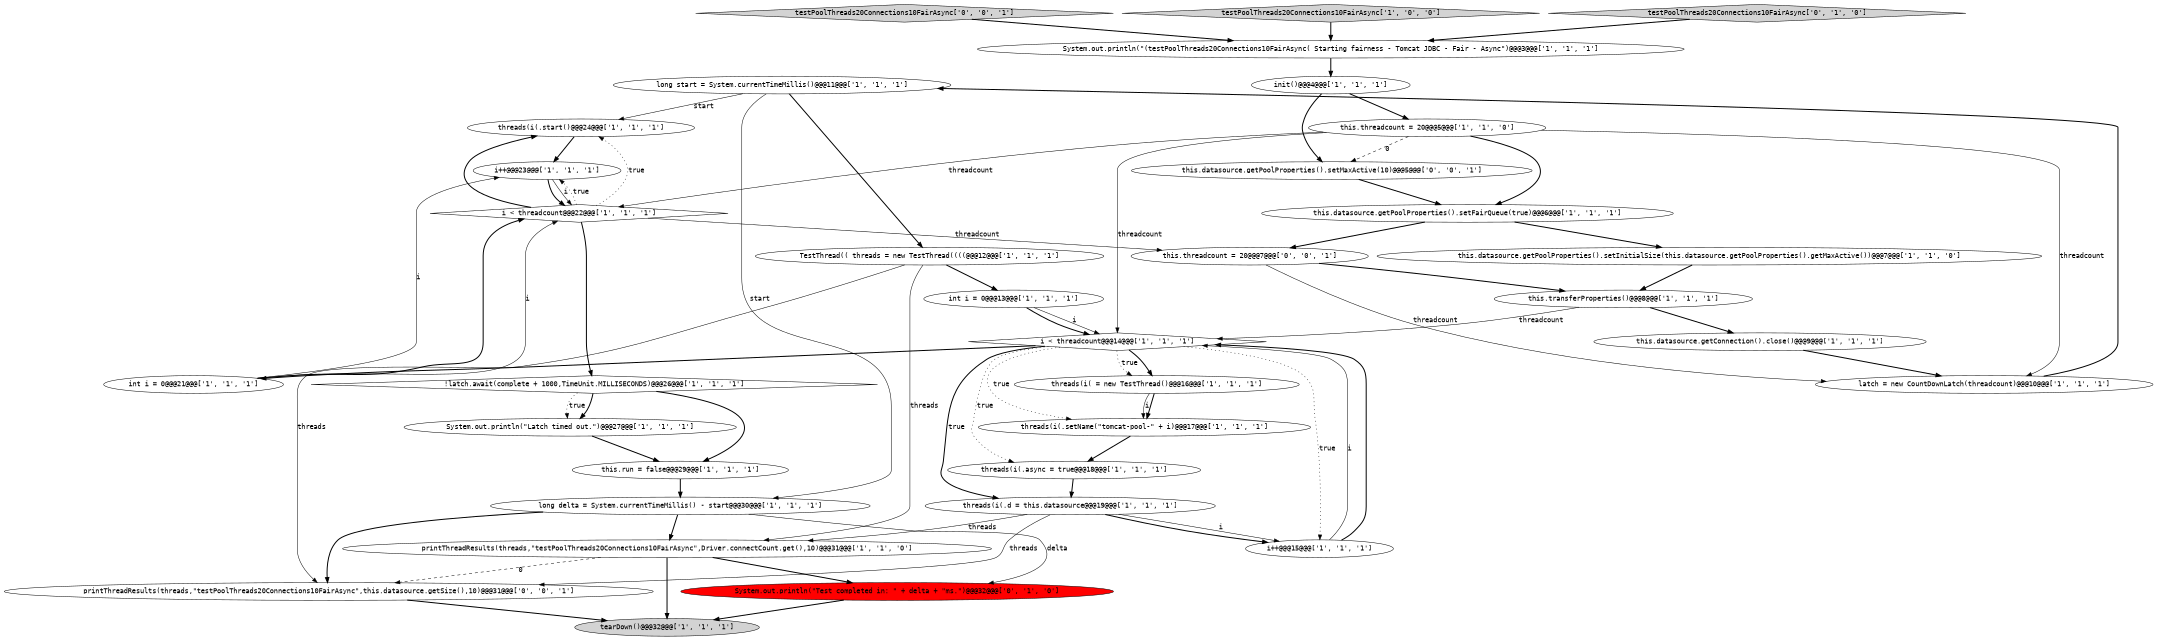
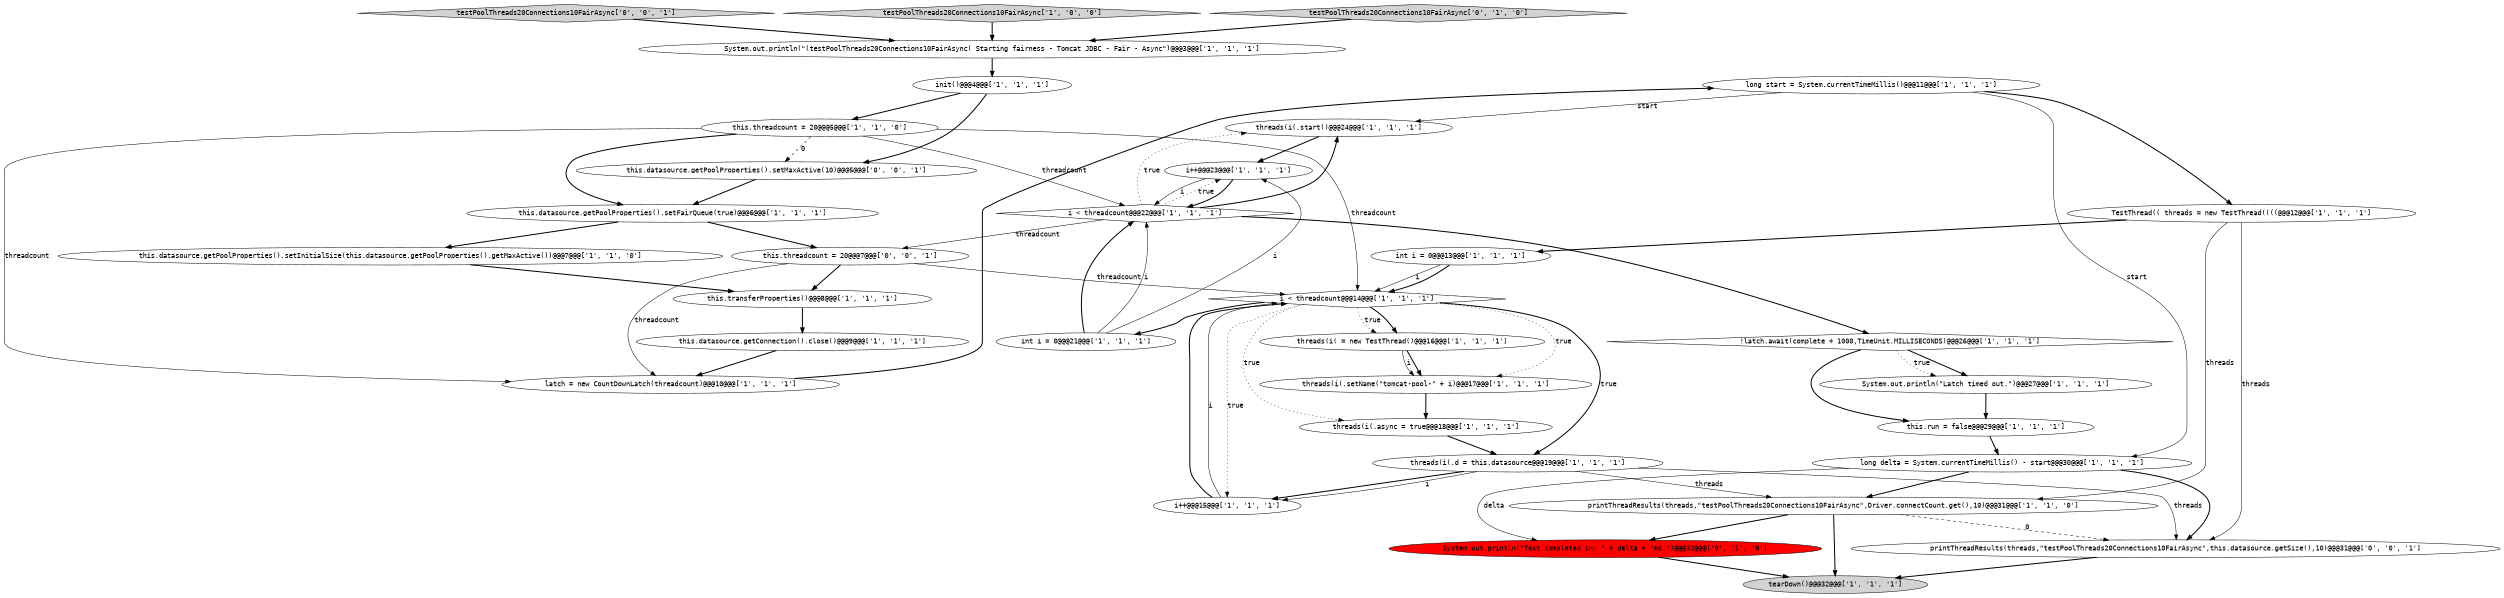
edge "this.transferProperties()@@@8@@@['1', '1', '1']" -> "i < threadcount@@@14@@@['1', '1', '1']": now "this.threadcount = 20@@@7@@@['0', '0', '1']" -> "i < threadcount@@@14@@@['1', '1', '1']"
